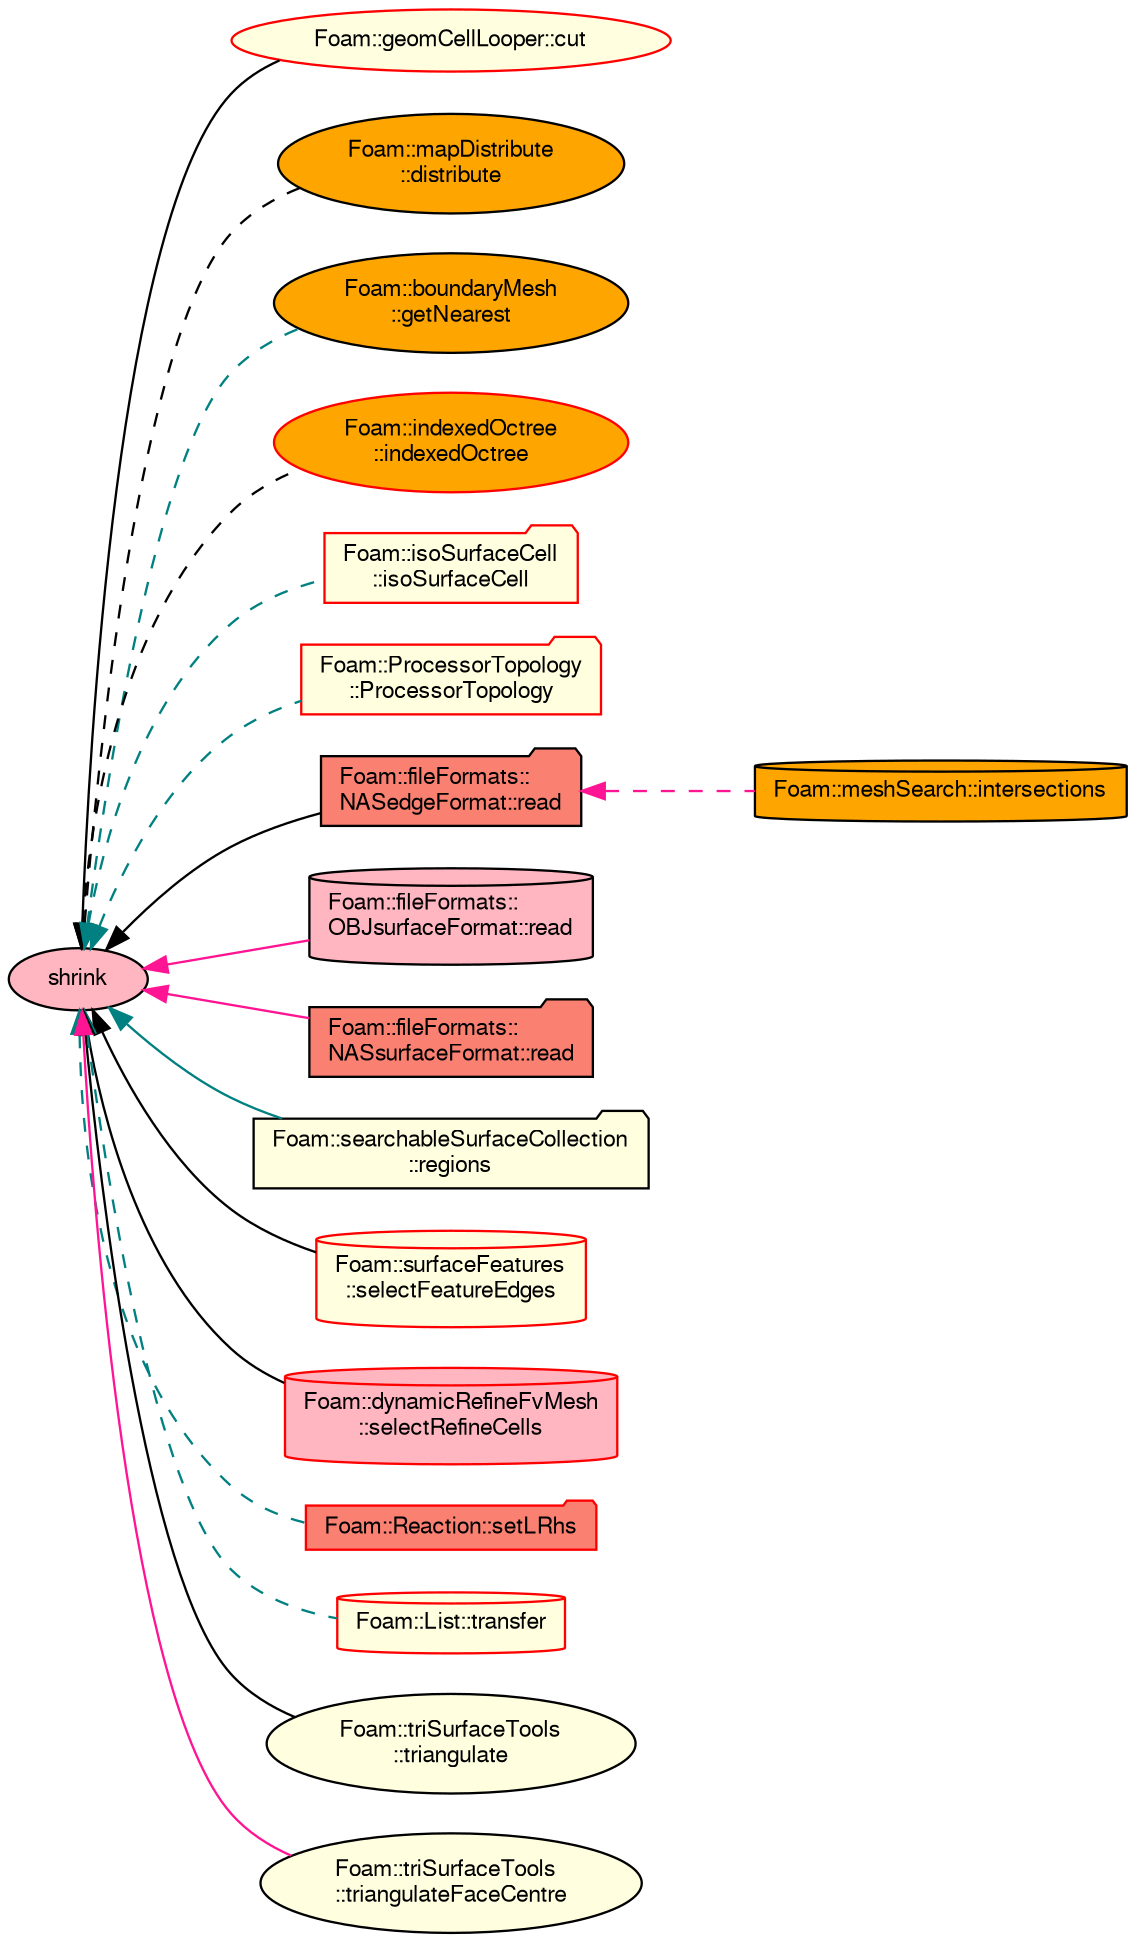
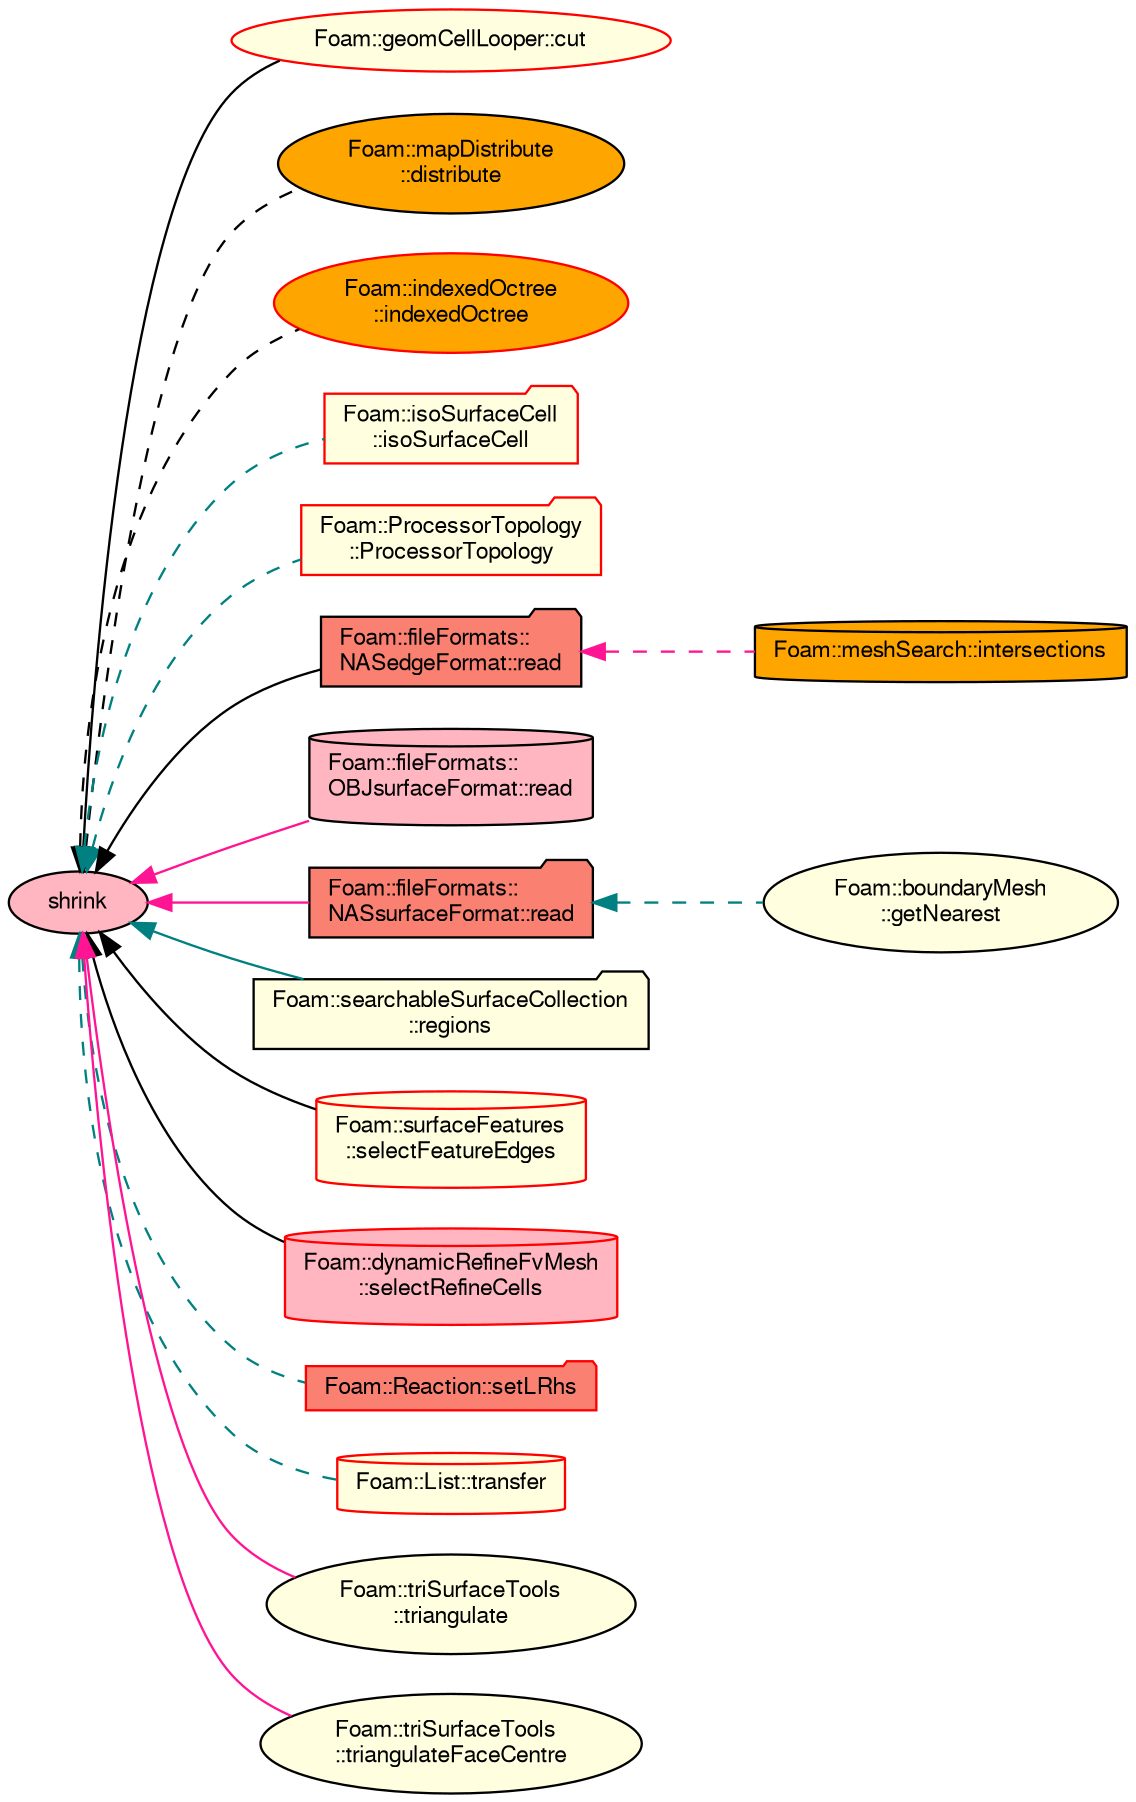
node "Foam::boundaryMesh ::getNearest": fillcolor orange -> lightyellow
edge "Foam::boundaryMesh ::getNearest" -> "shrink": now "Foam::boundaryMesh ::getNearest" -> "Foam::fileFormats:: NASsurfaceFormat::read"
edge "Foam::triSurfaceTools ::triangulate" -> "shrink": color black -> deeppink
